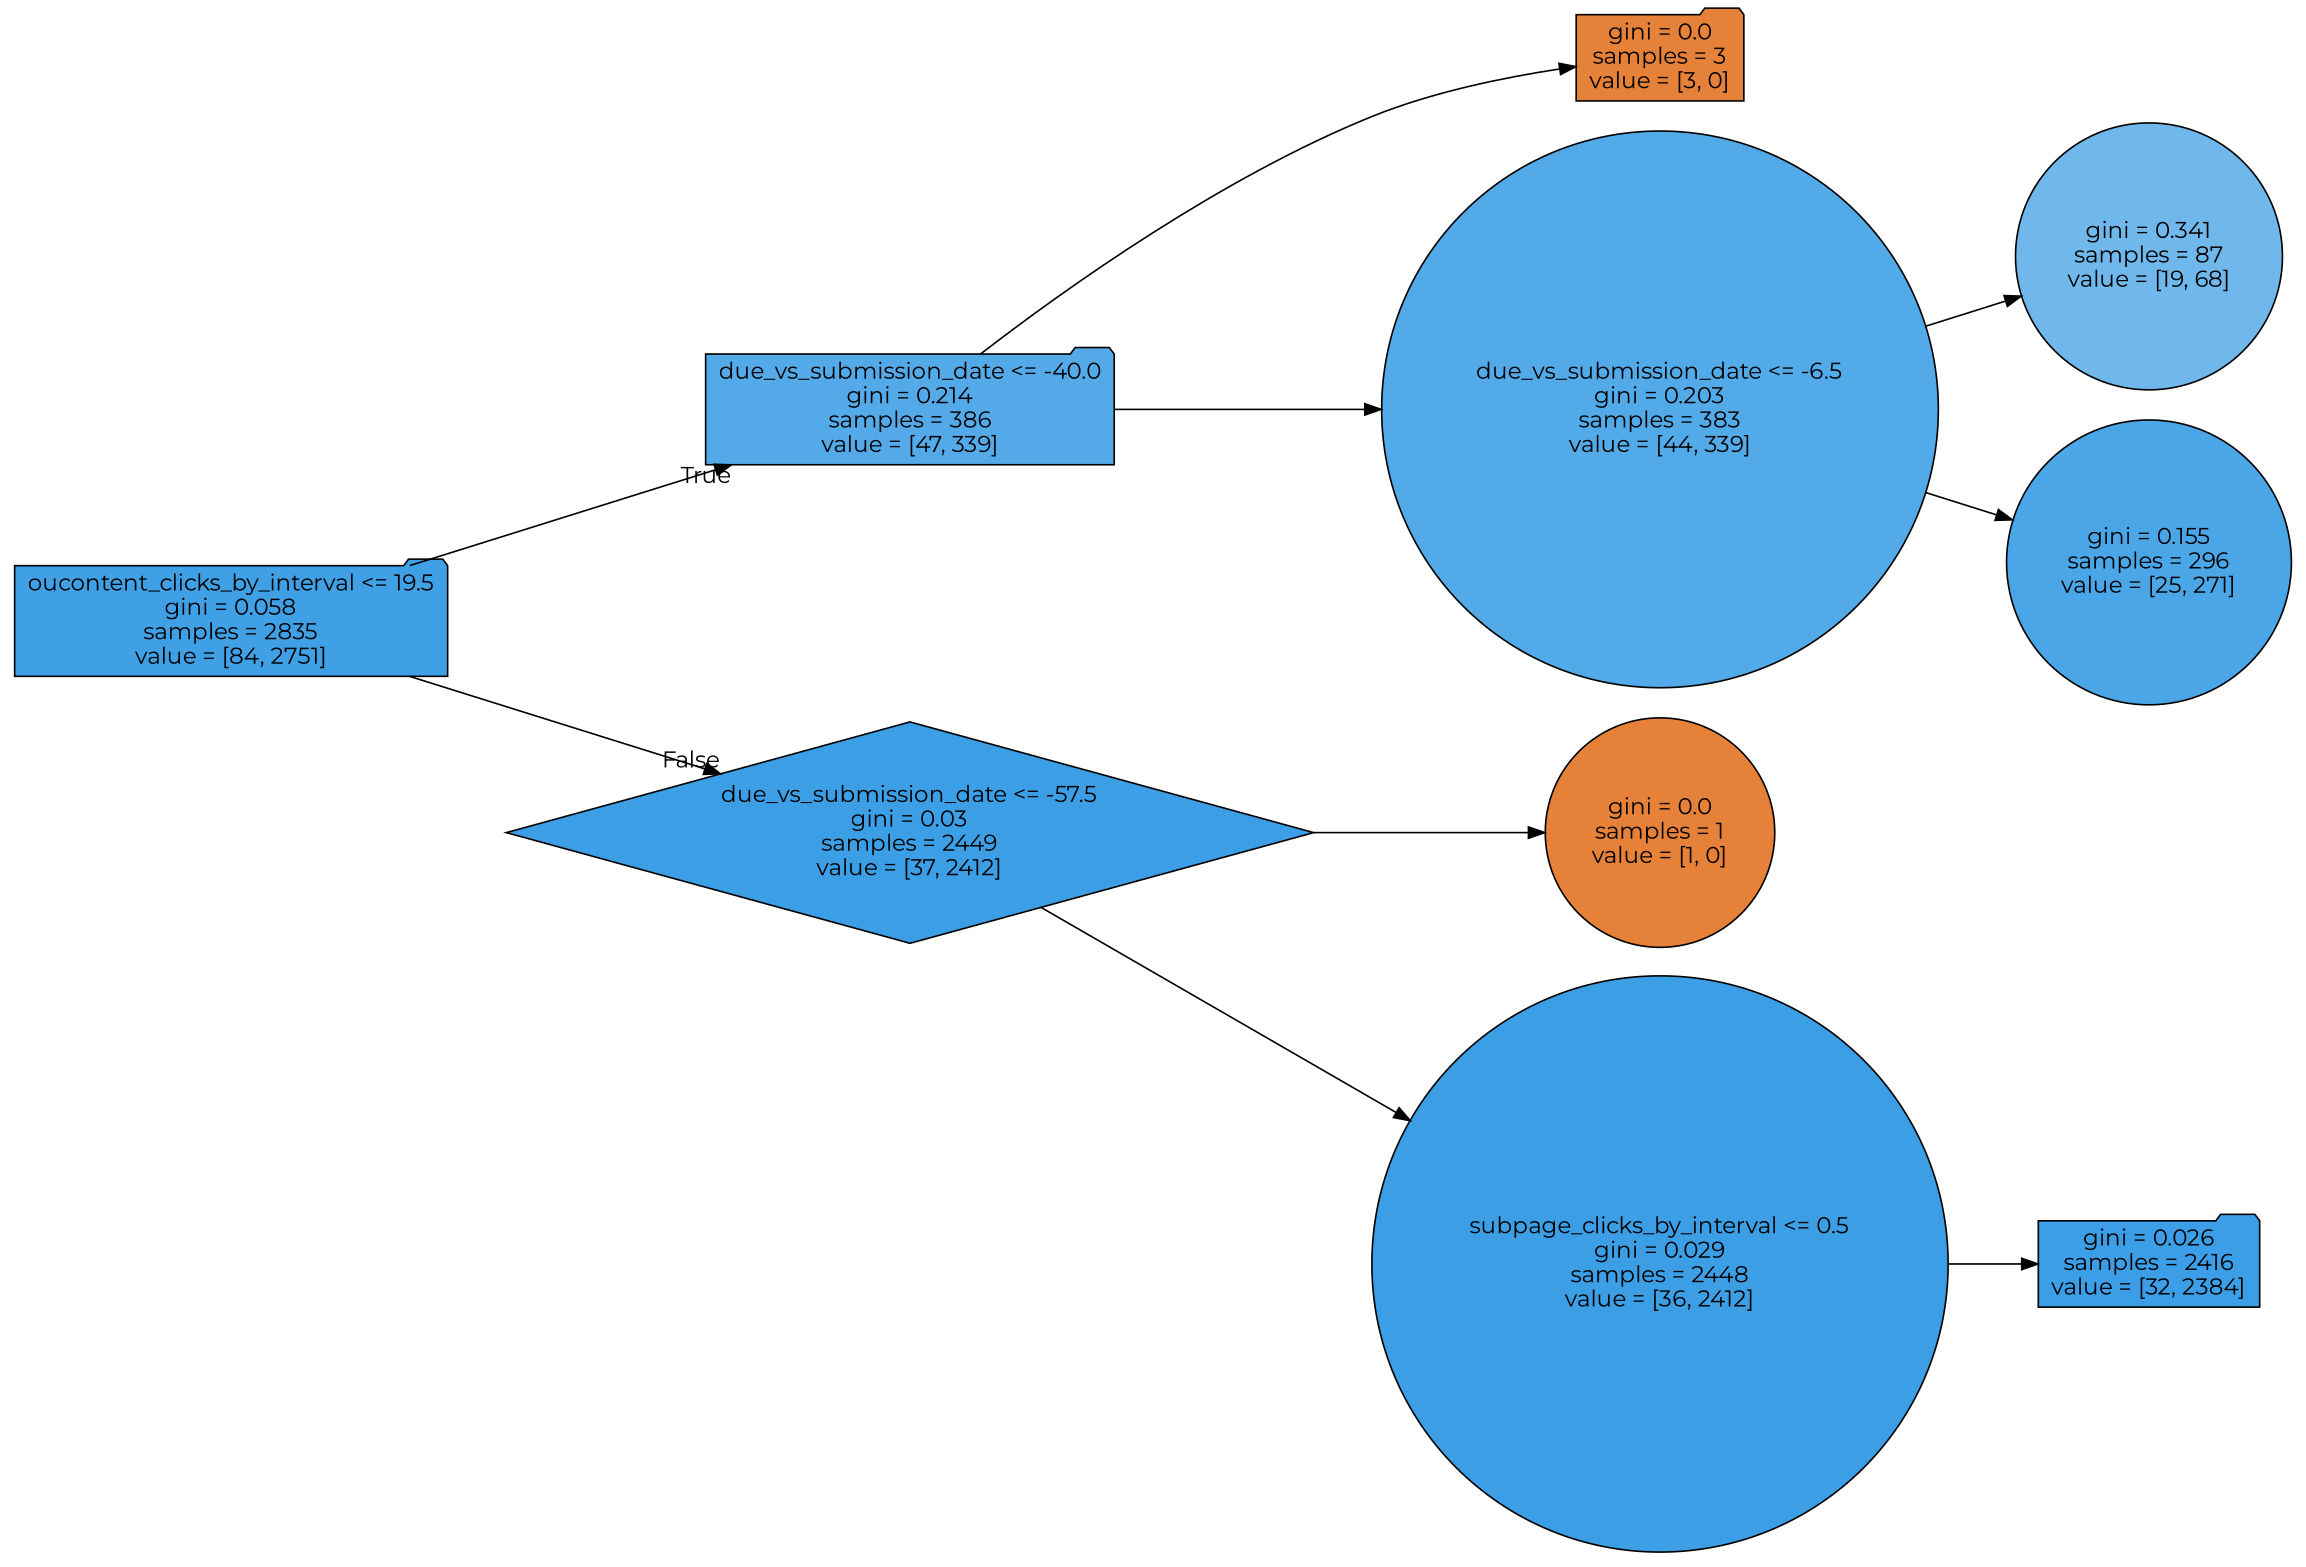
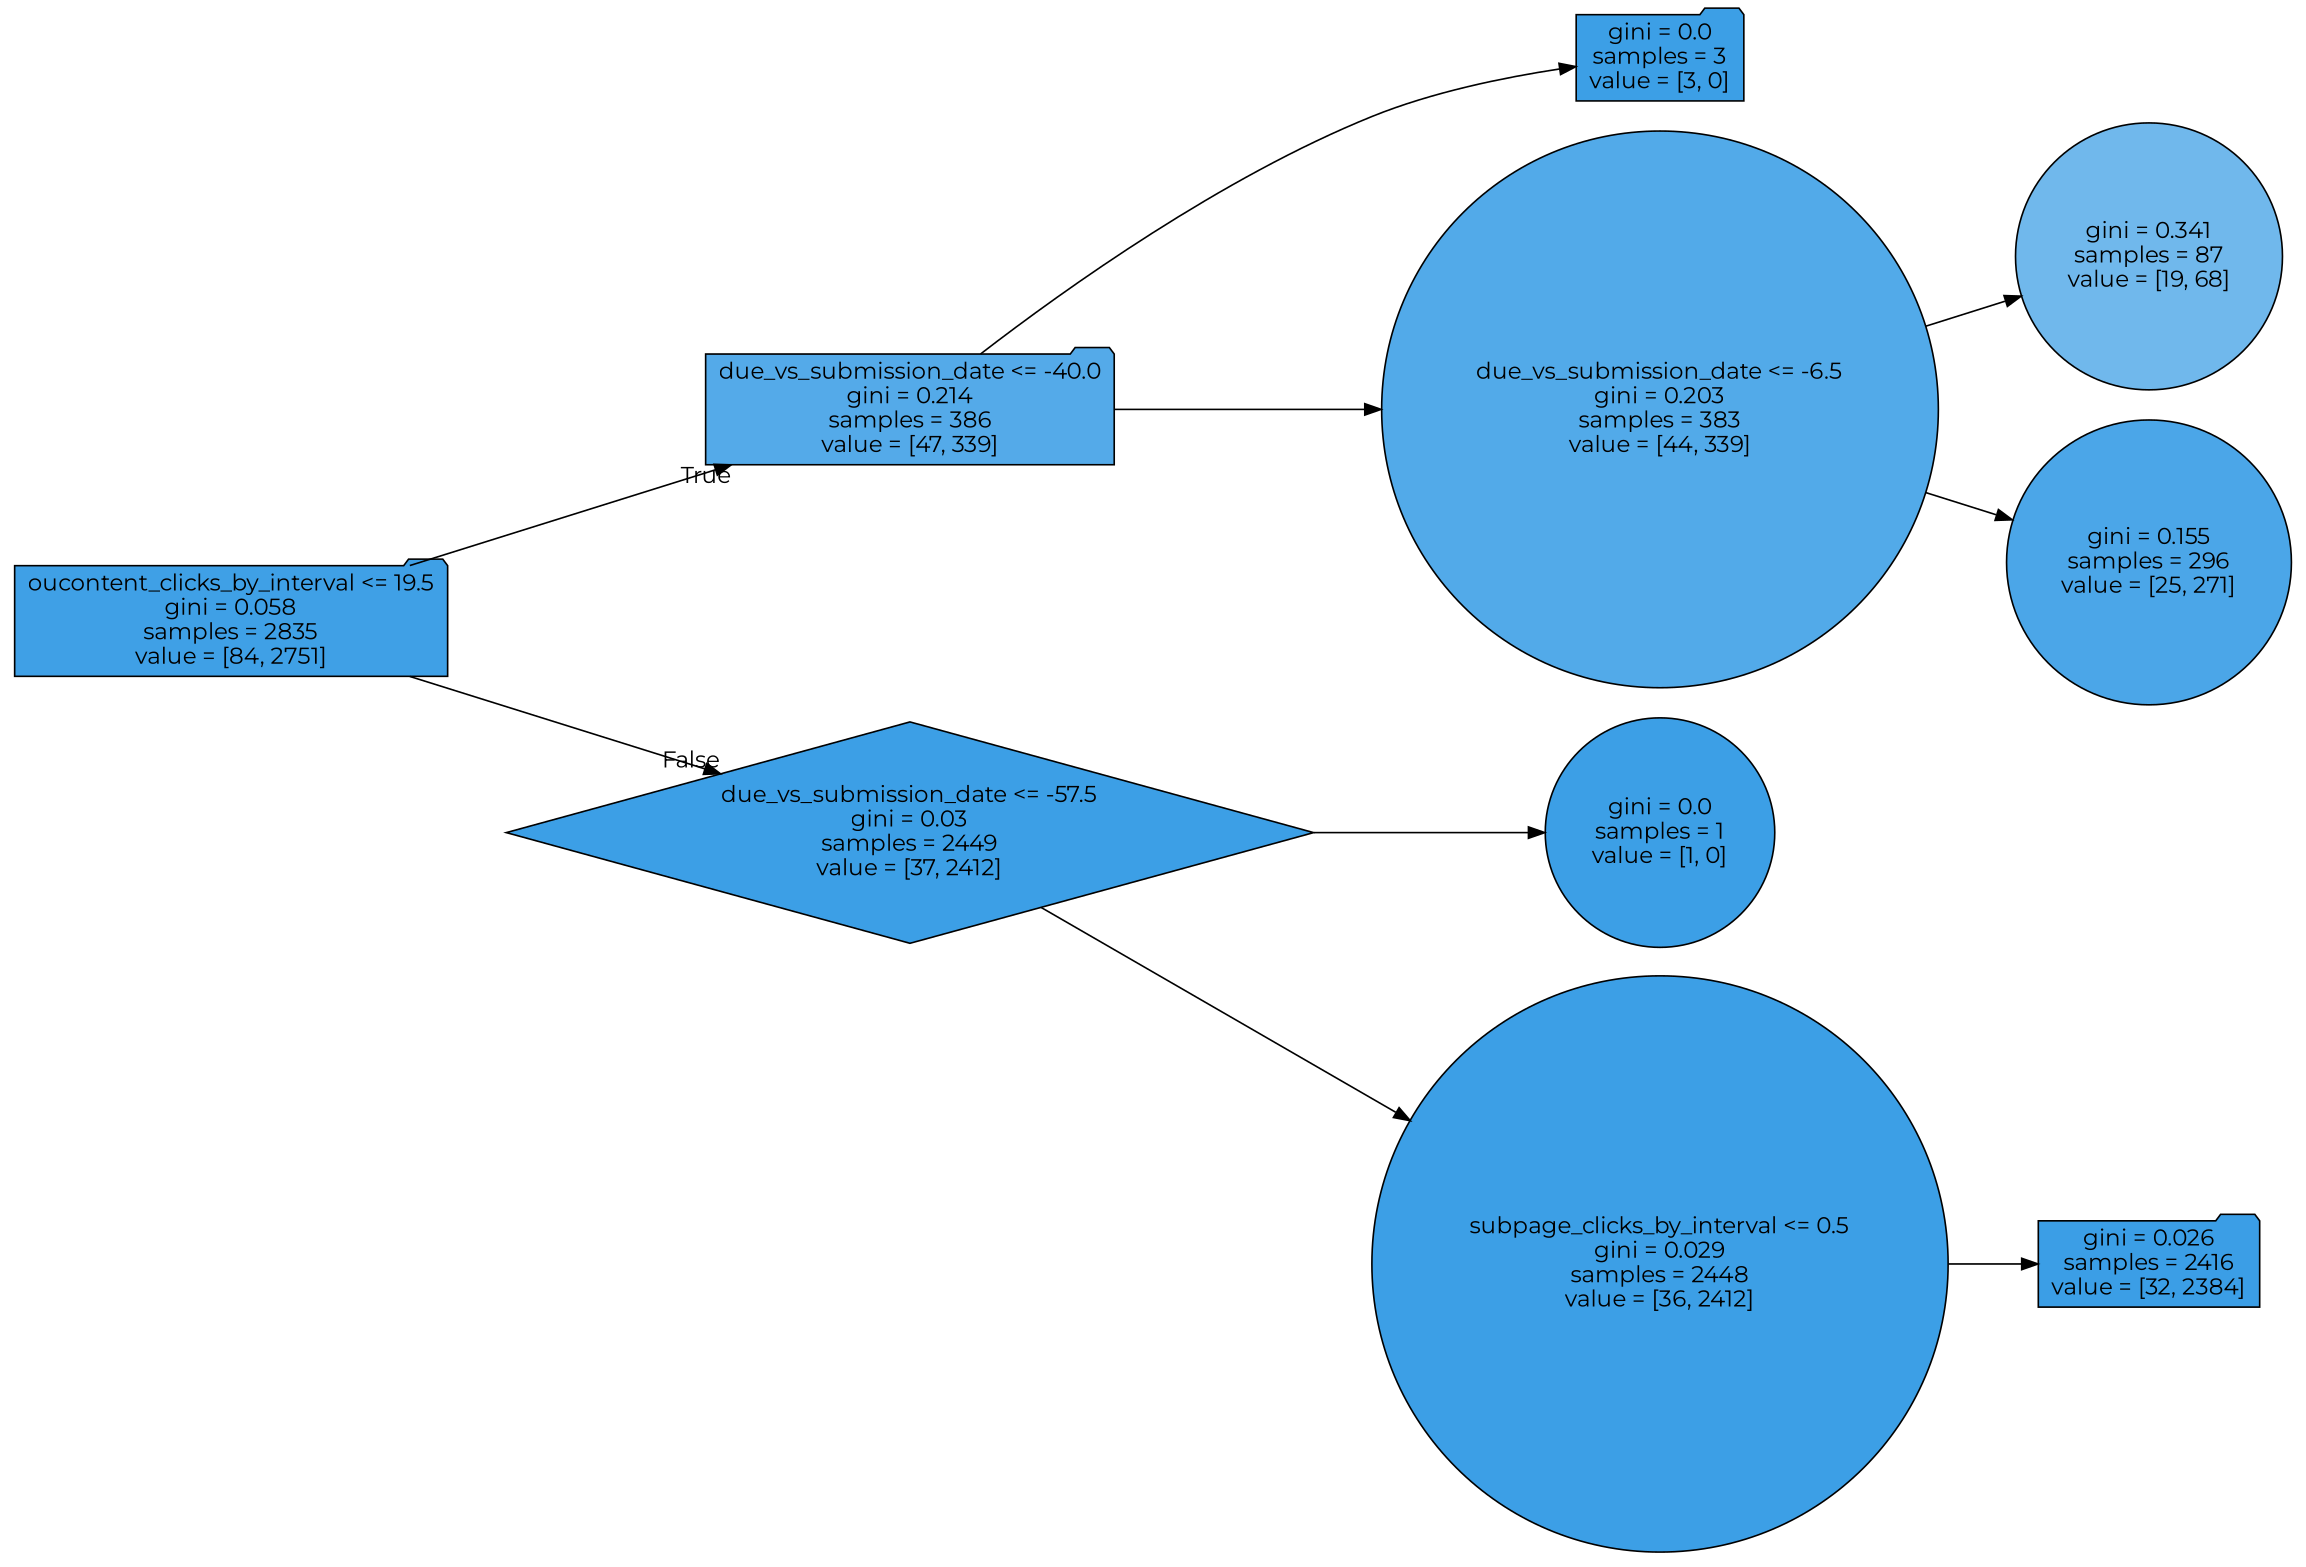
node "gini = 0.0 samples = 3 value = [3, 0]": fillcolor #e58139ff -> #399de5fb
node "gini = 0.0 samples = 1 value = [1, 0]": fillcolor #e58139ff -> #399de5fb
